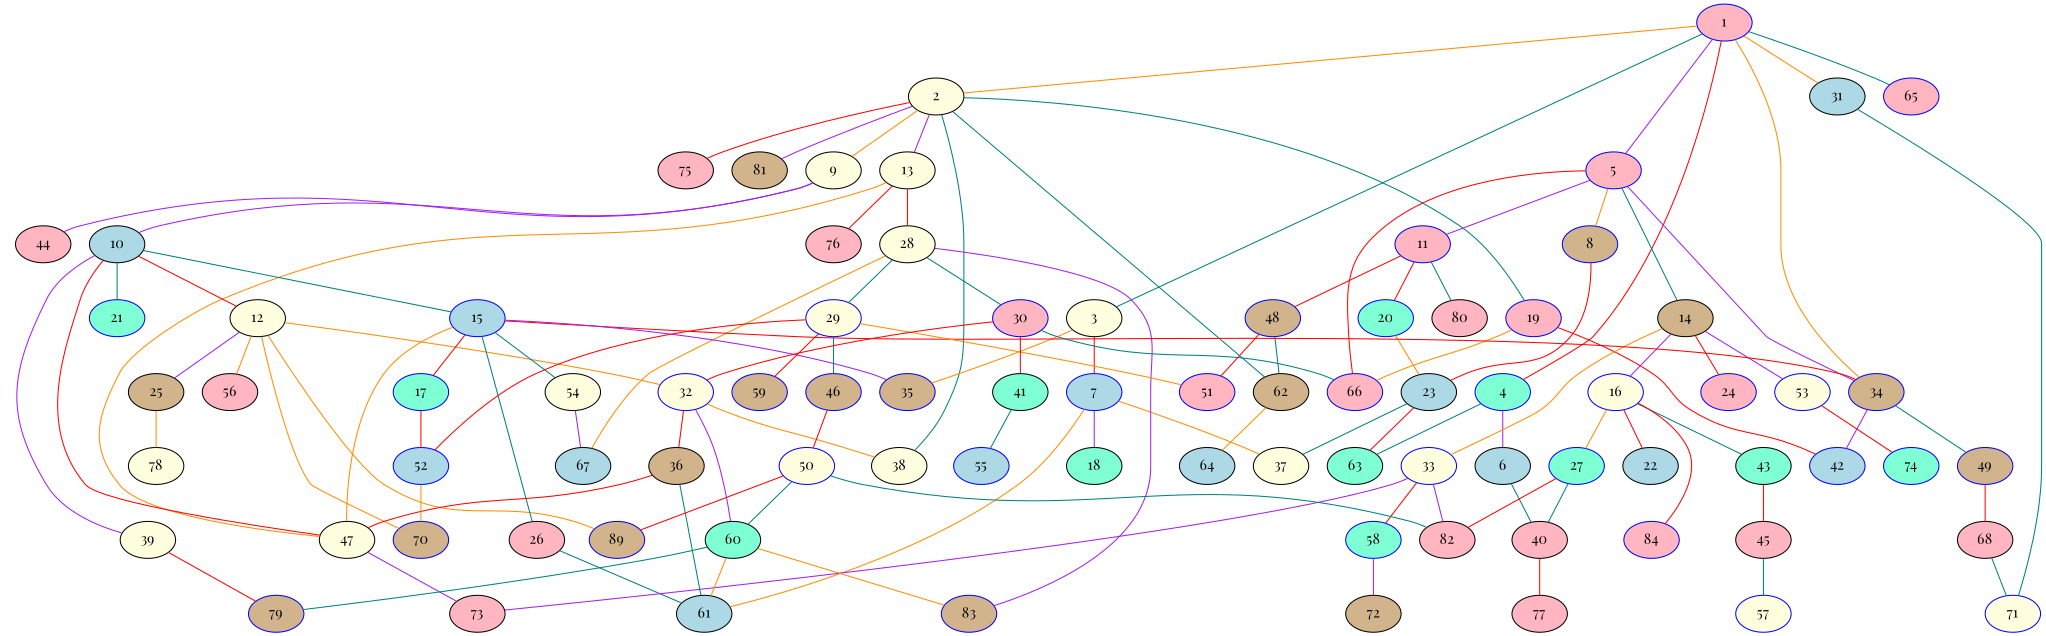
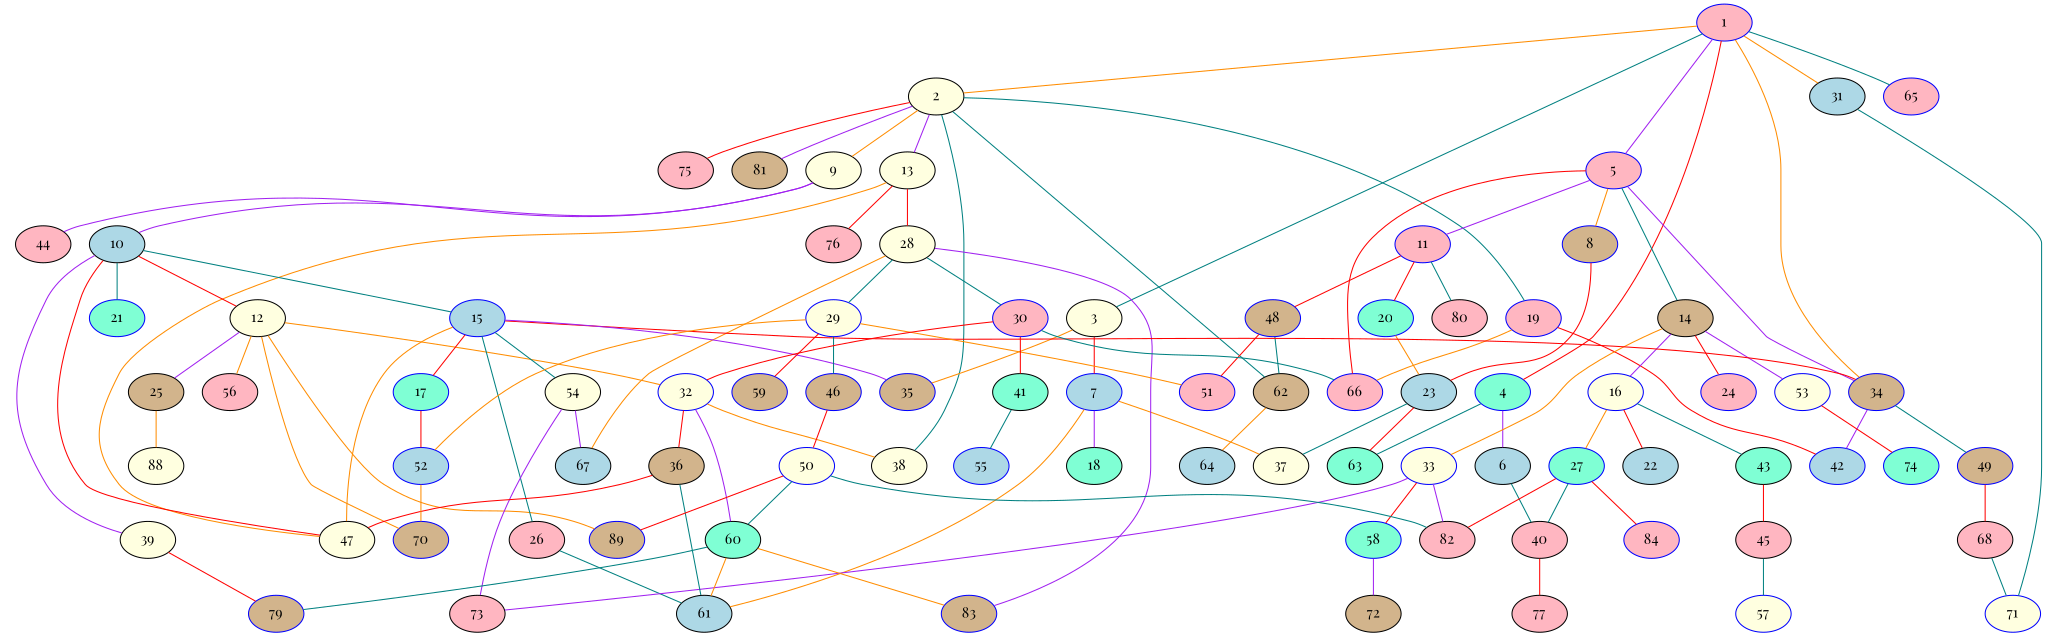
edge "29" -- "52": color red -> darkorange
edge "16" -- "84": now "27" -- "84"
node "78": label "78" -> "88"
edge "47" -- "73": now "54" -- "73"
